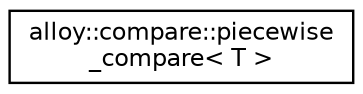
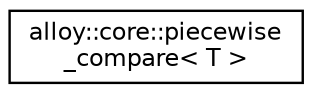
node "alloy::compare::piecewise _compare< T >": label "alloy::compare::piecewise _compare< T >" -> "alloy::core::piecewise _compare< T >"
